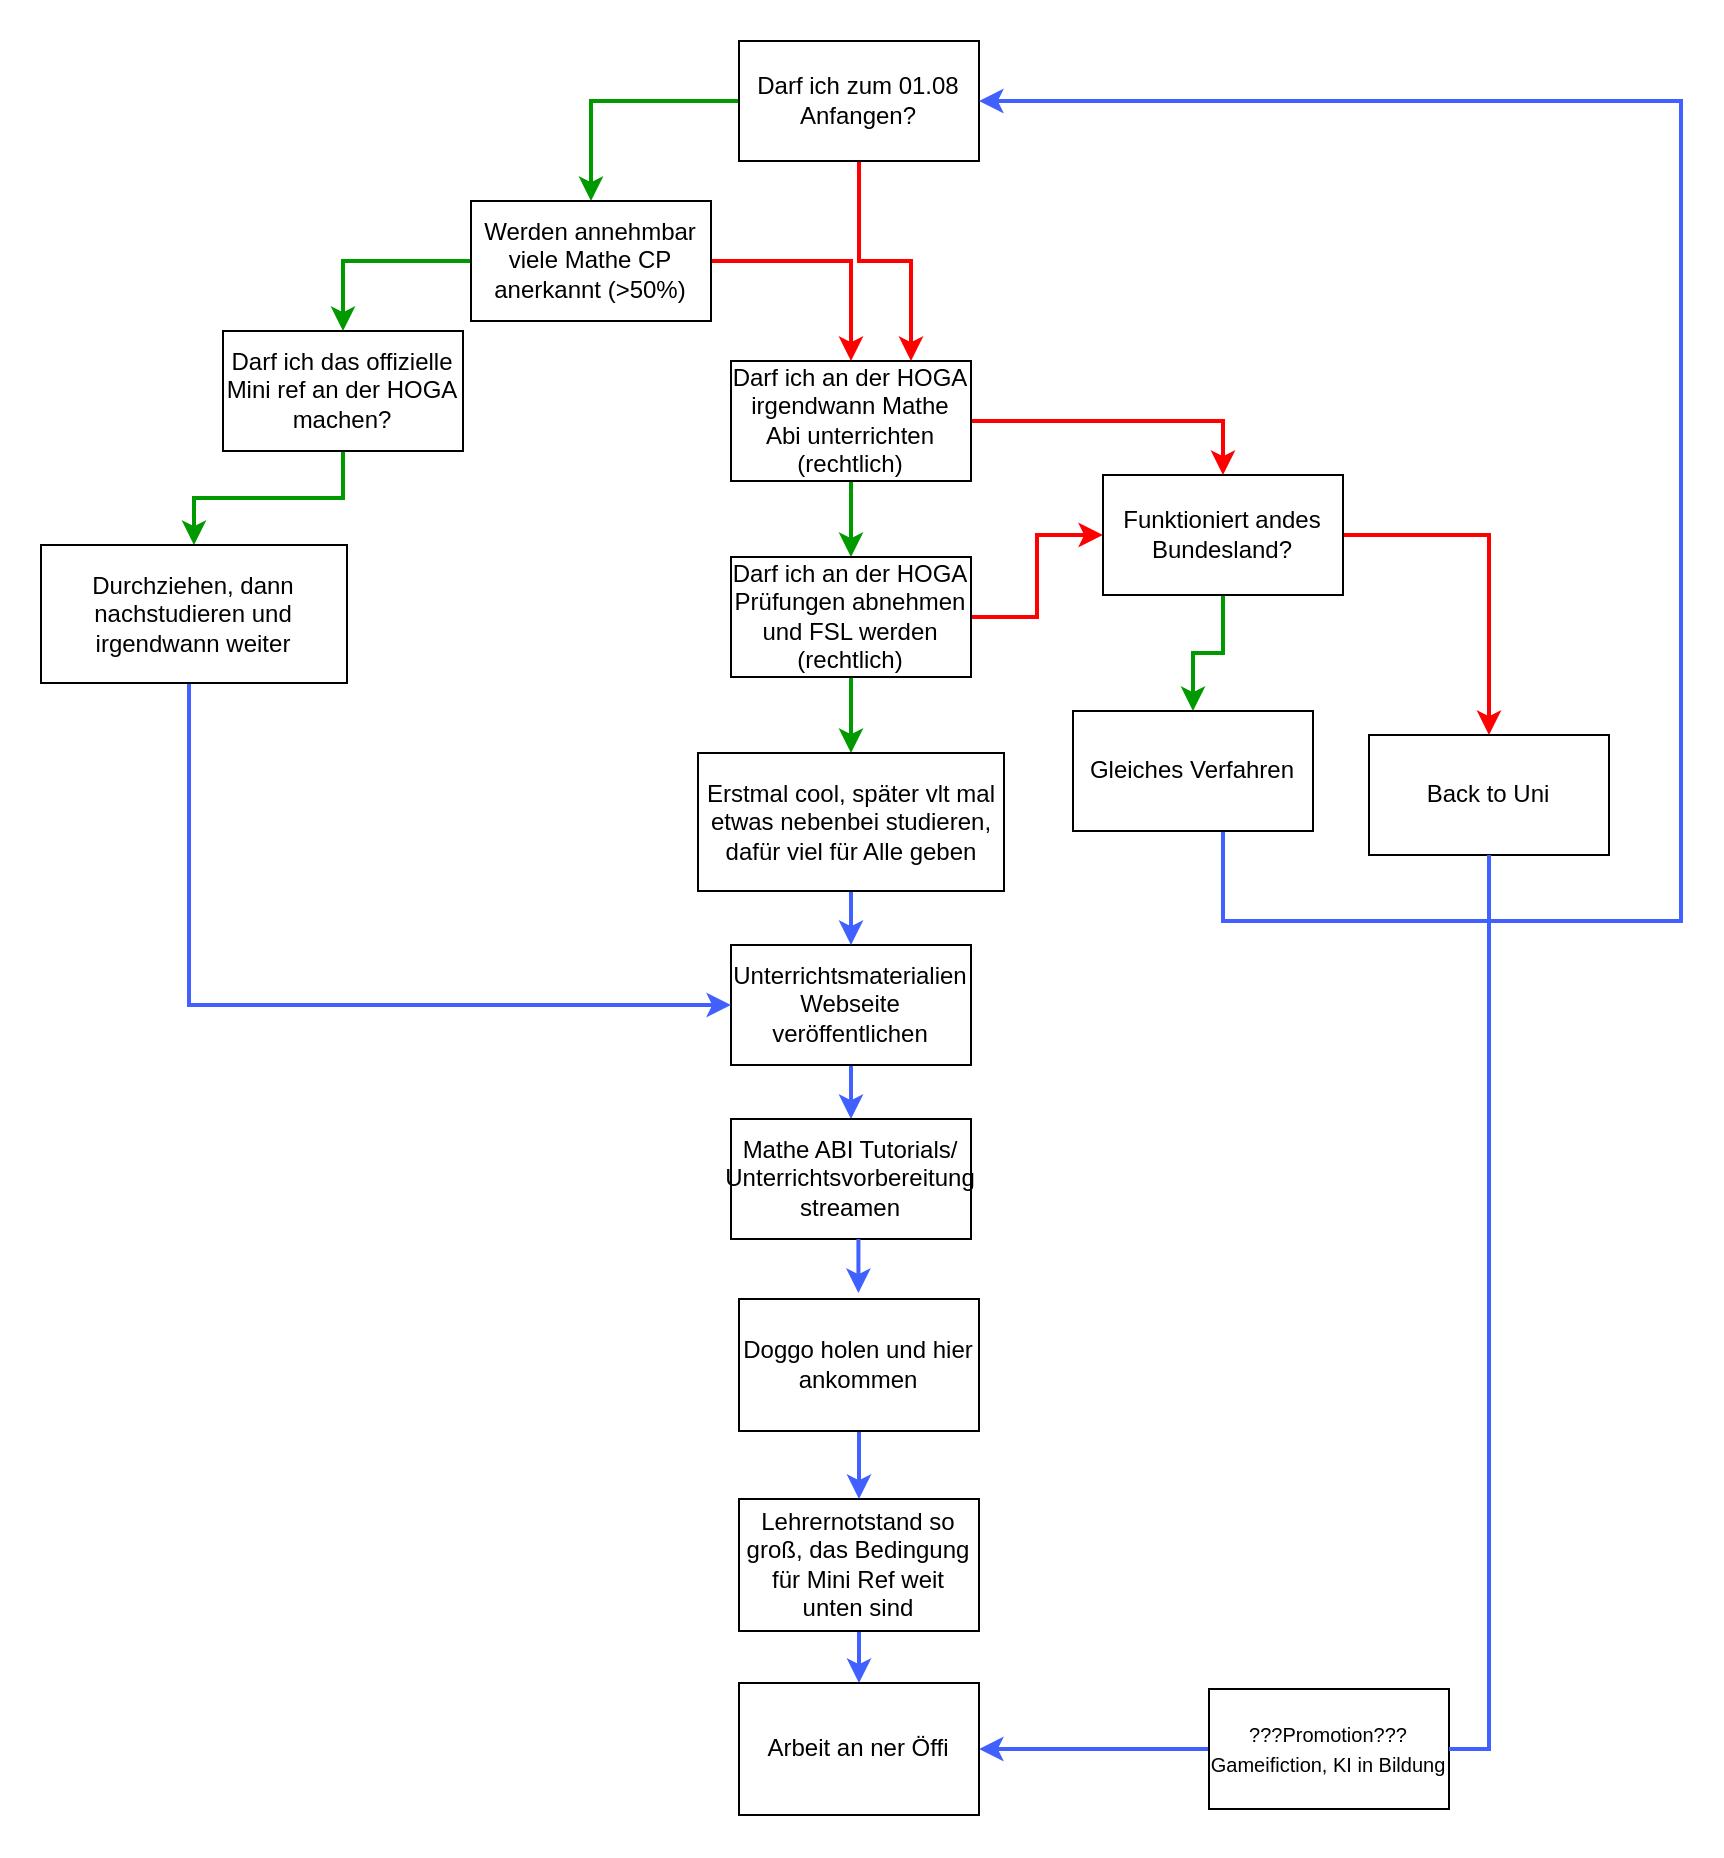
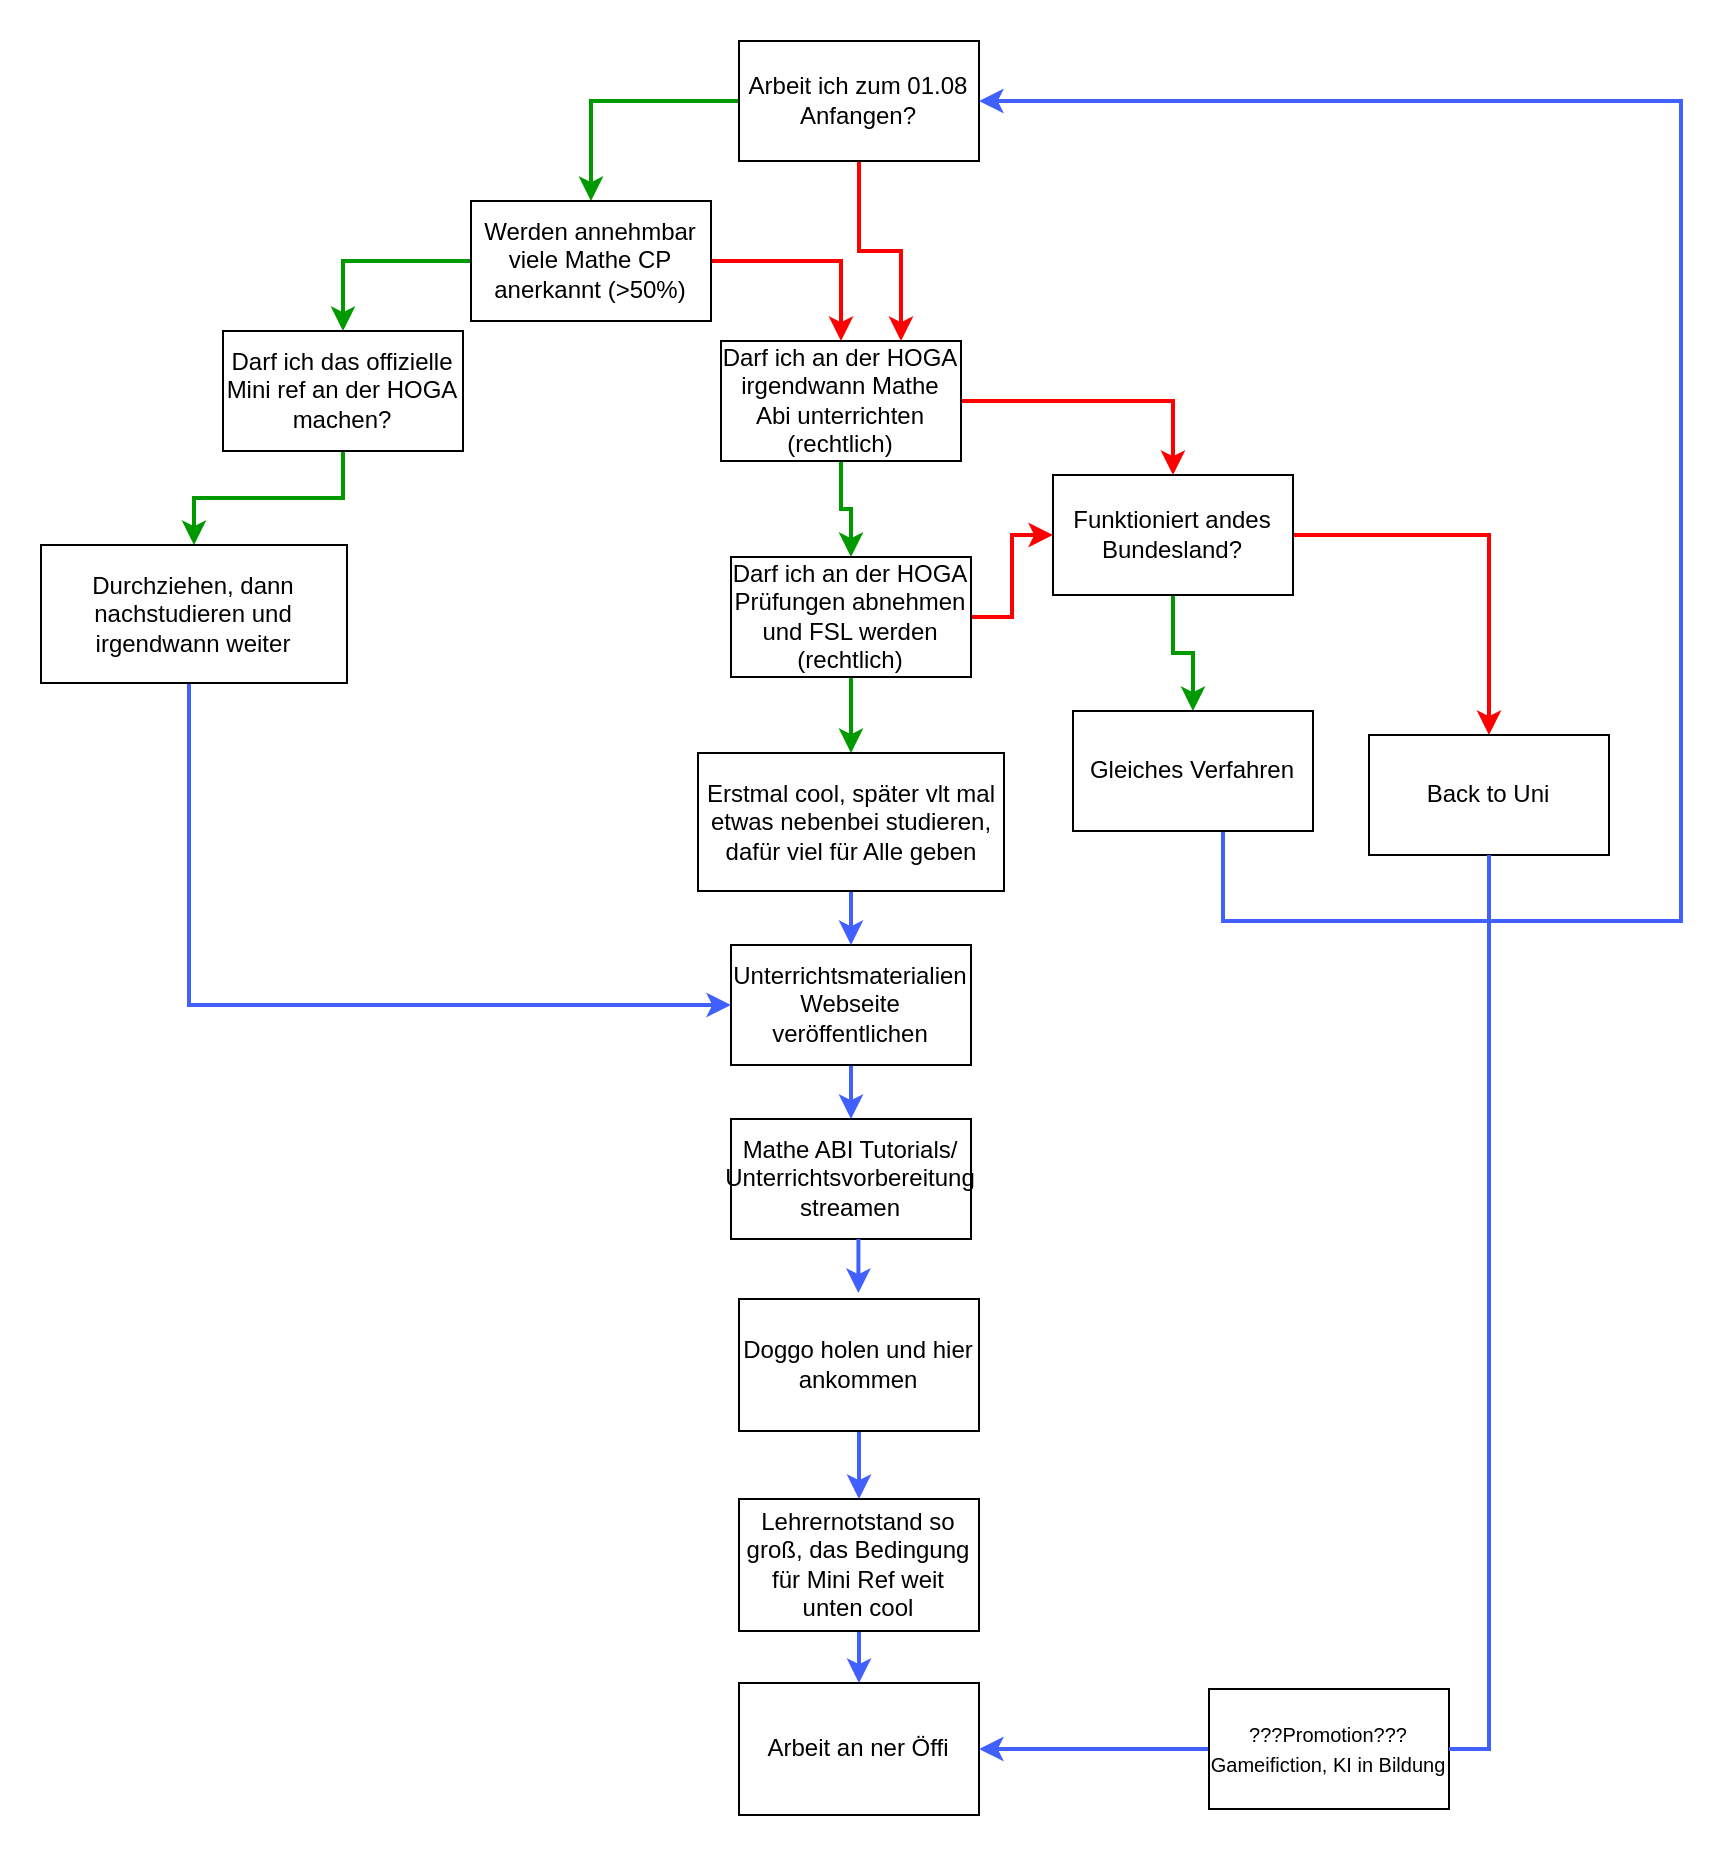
node "Darf ich zum 01.08 Anfangen?": label "Darf ich zum 01.08 Anfangen?" -> "Arbeit ich zum 01.08 Anfangen?"
node "Darf ich an der HOGA irgendwann Mathe Abi unterrichten (rechtlich)": moved (851, 421) -> (841, 401)
node "Funktioniert andes Bundesland?": moved (1223, 535) -> (1173, 535)
node "Lehrernotstand so groß, das Bedingung für Mini Ref weit unten sind": label "Lehrernotstand so groß, das Bedingung für Mini Ref weit unten sind" -> "Lehrernotstand so groß, das Bedingung für Mini Ref weit unten cool"
